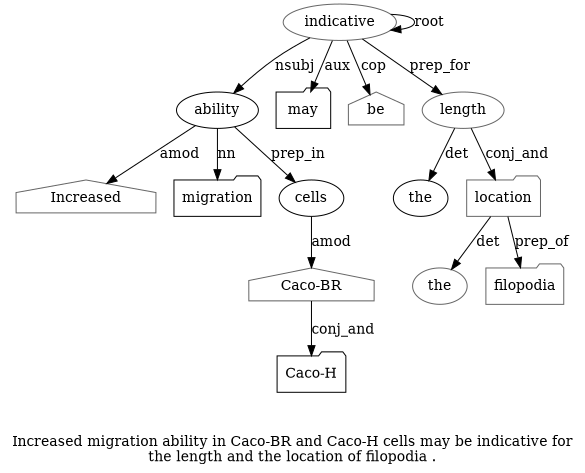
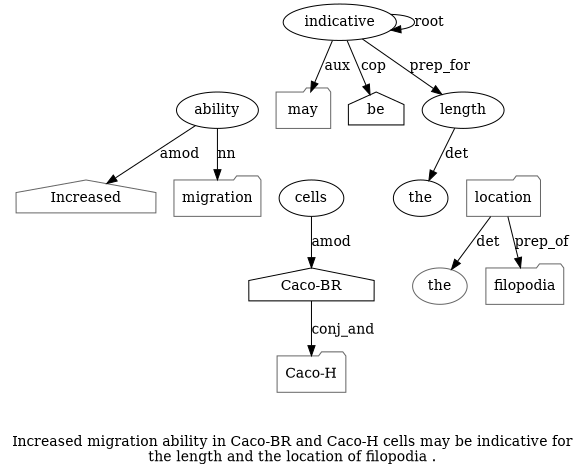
node "indicative": color gray40 -> black
edge "indicative" -> "ability": removed, label "nsubj"
node "may": color black -> gray40
node "be": color gray40 -> black
node "length": color gray40 -> black
edge "length" -> "location": removed, label "conj_and"
edge "ability" -> "cells": removed, label "prep_in"
node "migration": color black -> gray40
node "Caco-BR": color gray40 -> black
node "Caco-H": color black -> gray40
